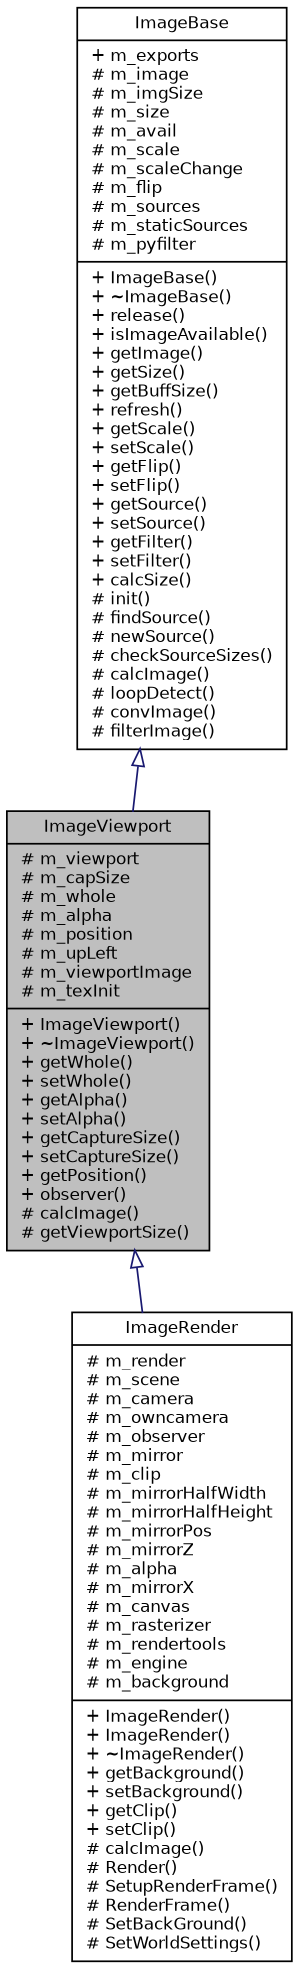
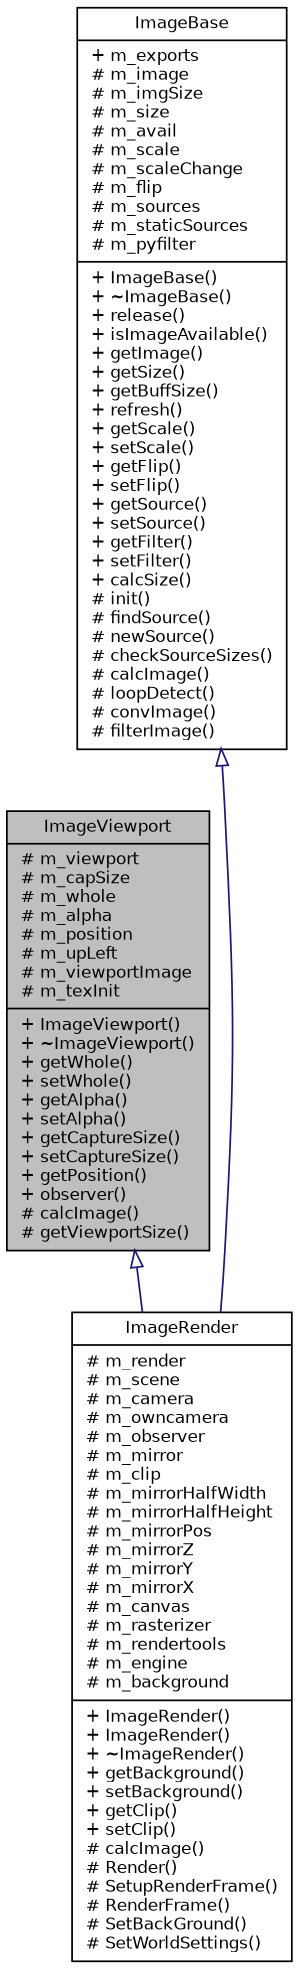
edge "ImageViewport" -> "ImageBase": now "ImageRender" -> "ImageBase"
node "ImageRender": text "# m_alpha" -> "# m_mirrorY"
